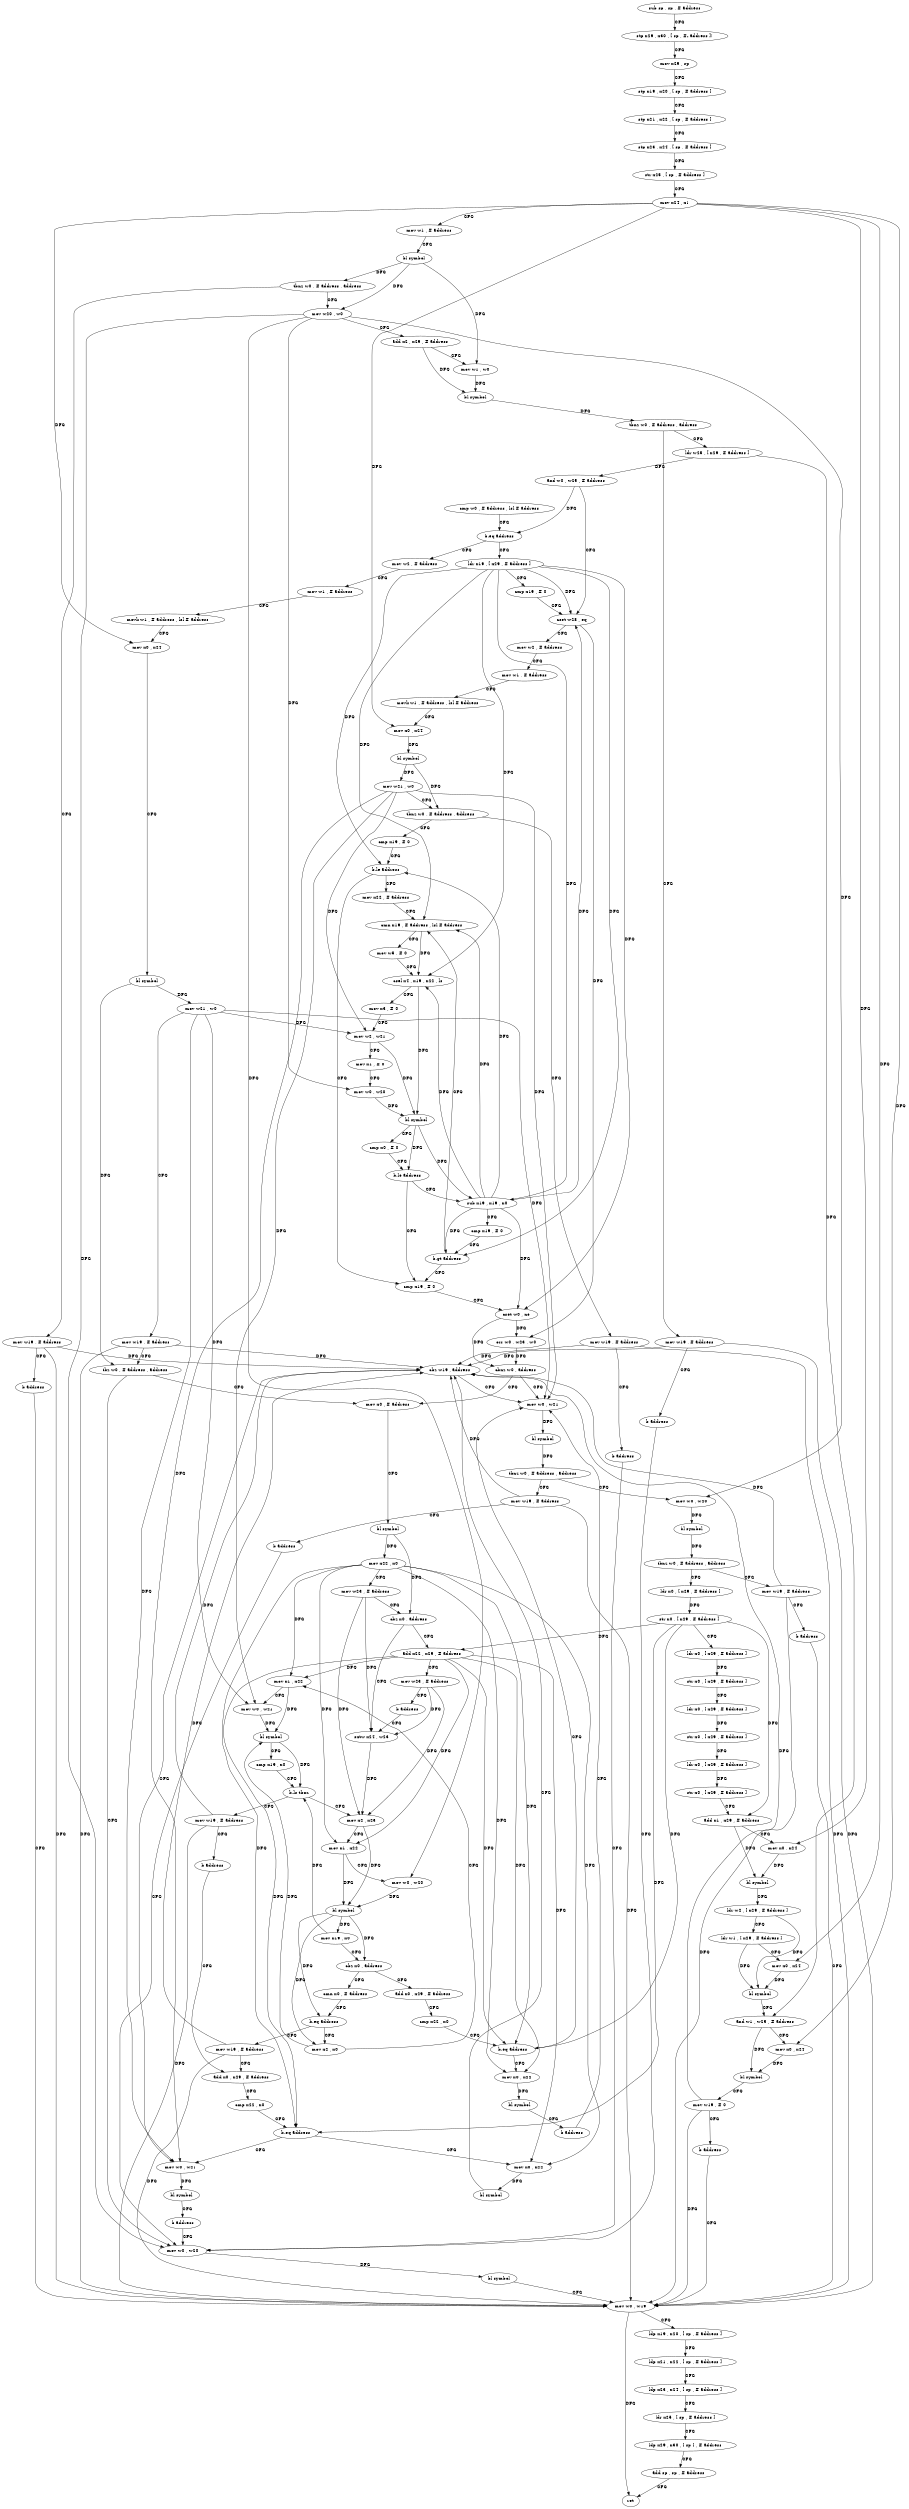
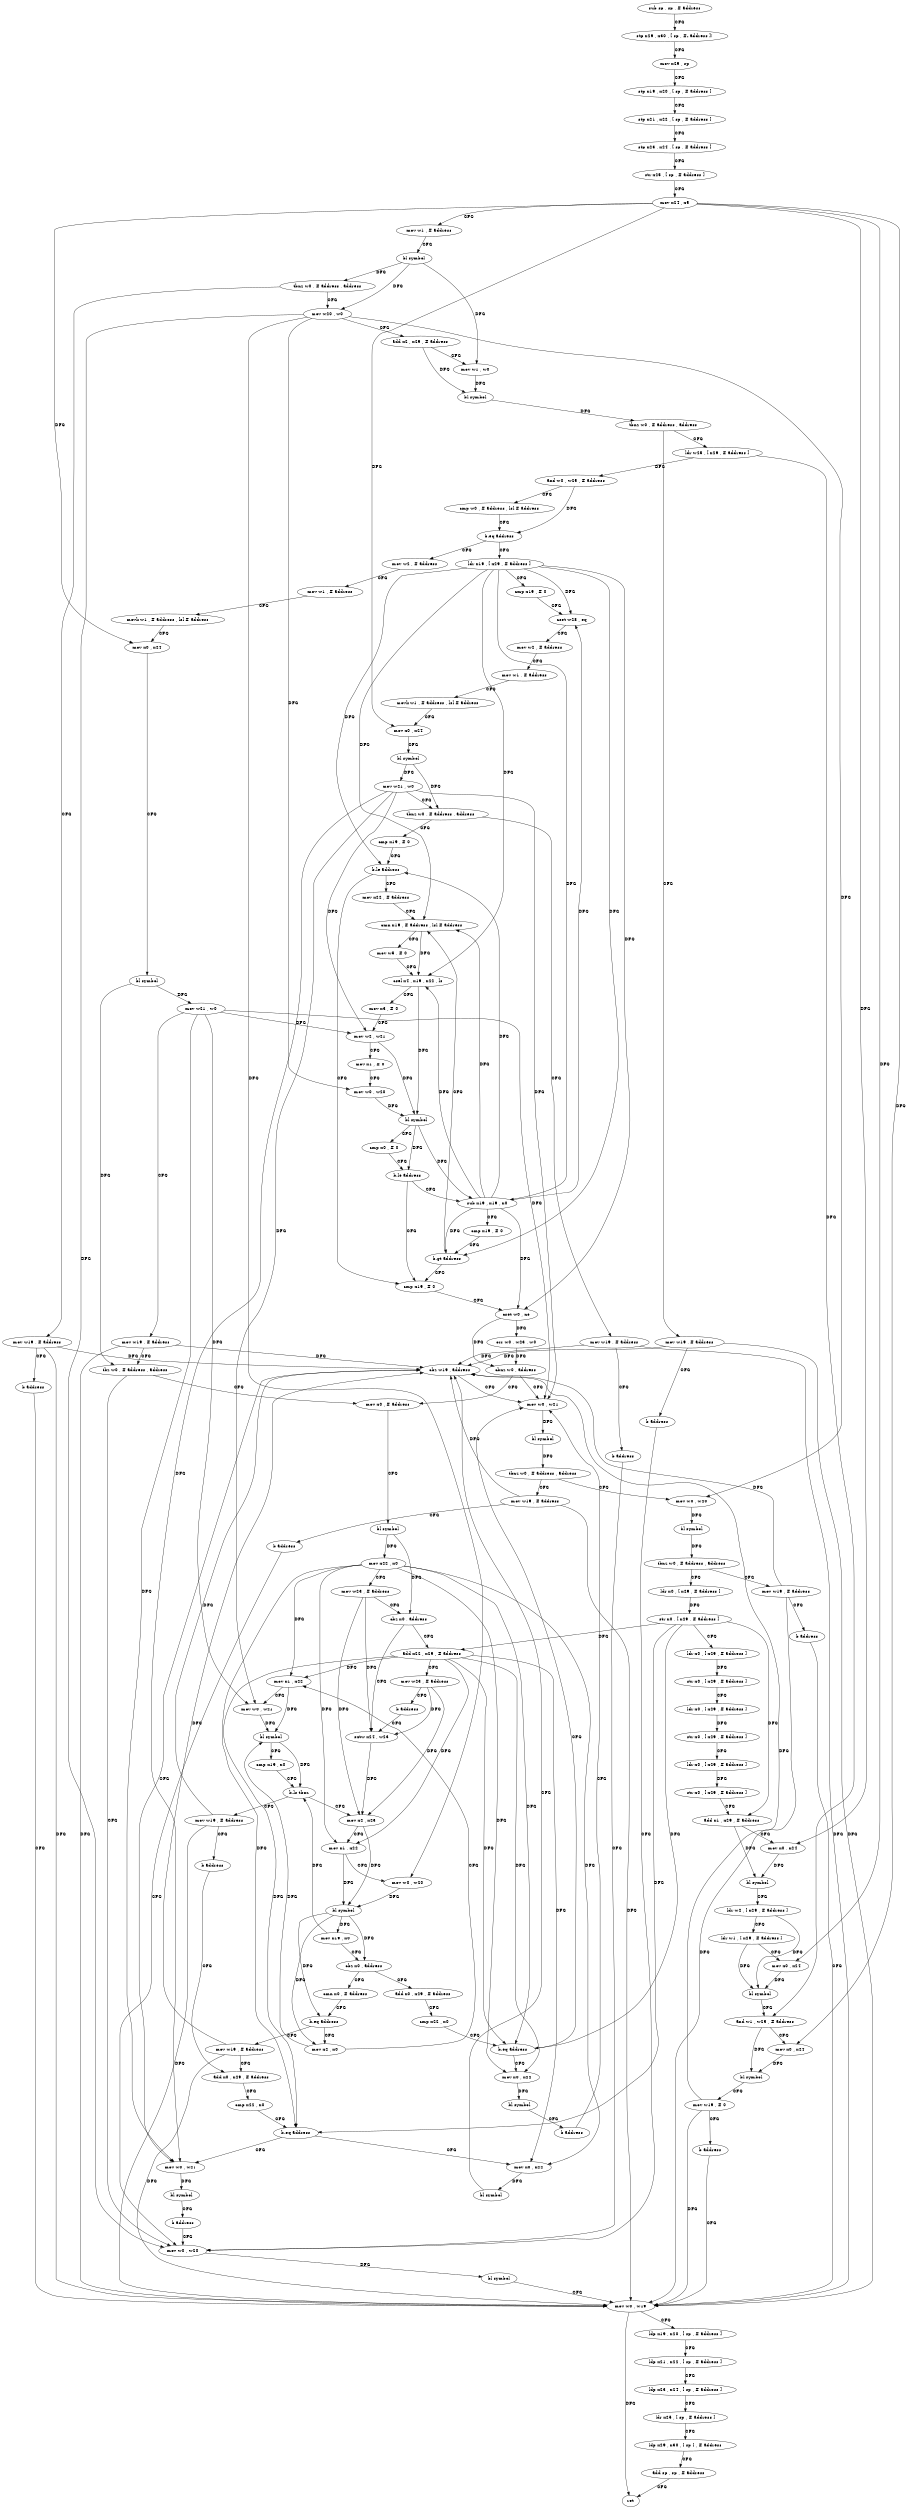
node "mov x24 , x1": label "mov x24 , x1" -> "mov x24 , x5"
edge "and w0 , w25 , # address" -> "cset w28 , eq": now "and w0 , w25 , # address" -> "cmp w0 , # address , lsl # address"
edge "cset w28 , eq" -> "orr w0 , w23 , w0": removed, label "DFG"
